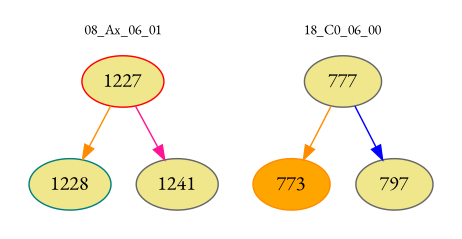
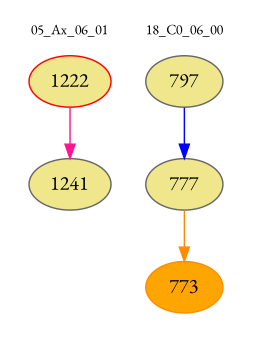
cluster "08_Ax_06_01": label "08_Ax_06_01" -> "05_Ax_06_01"
node "1227": label "1227" -> "1222"
edge "777" -> "797": reversed
node "1228": removed
